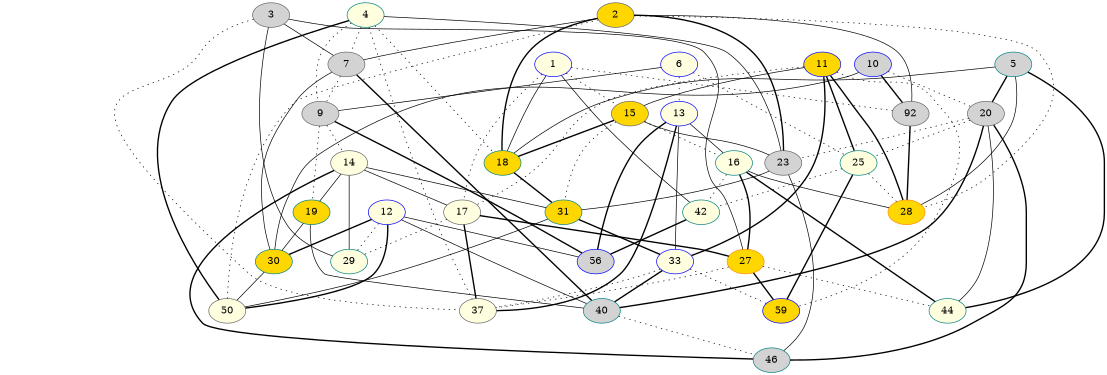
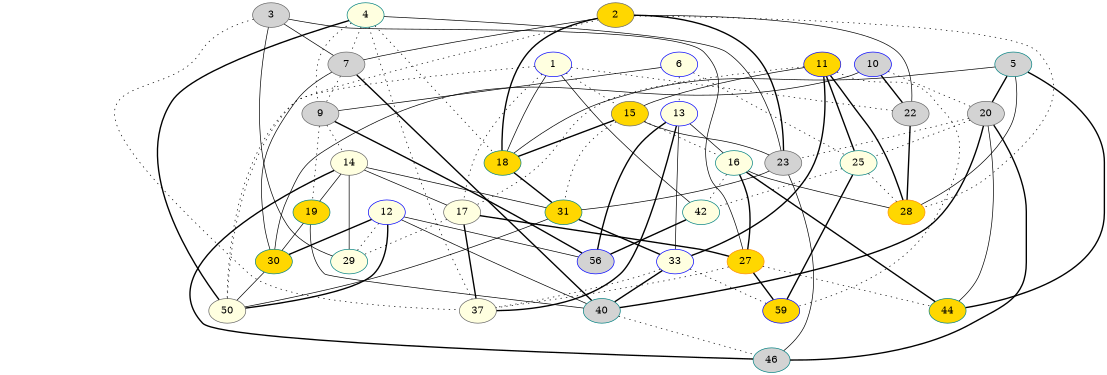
edge "1" -- "50": added
node "92": label "92" -> "22"
node "44": fillcolor lightyellow -> gold
